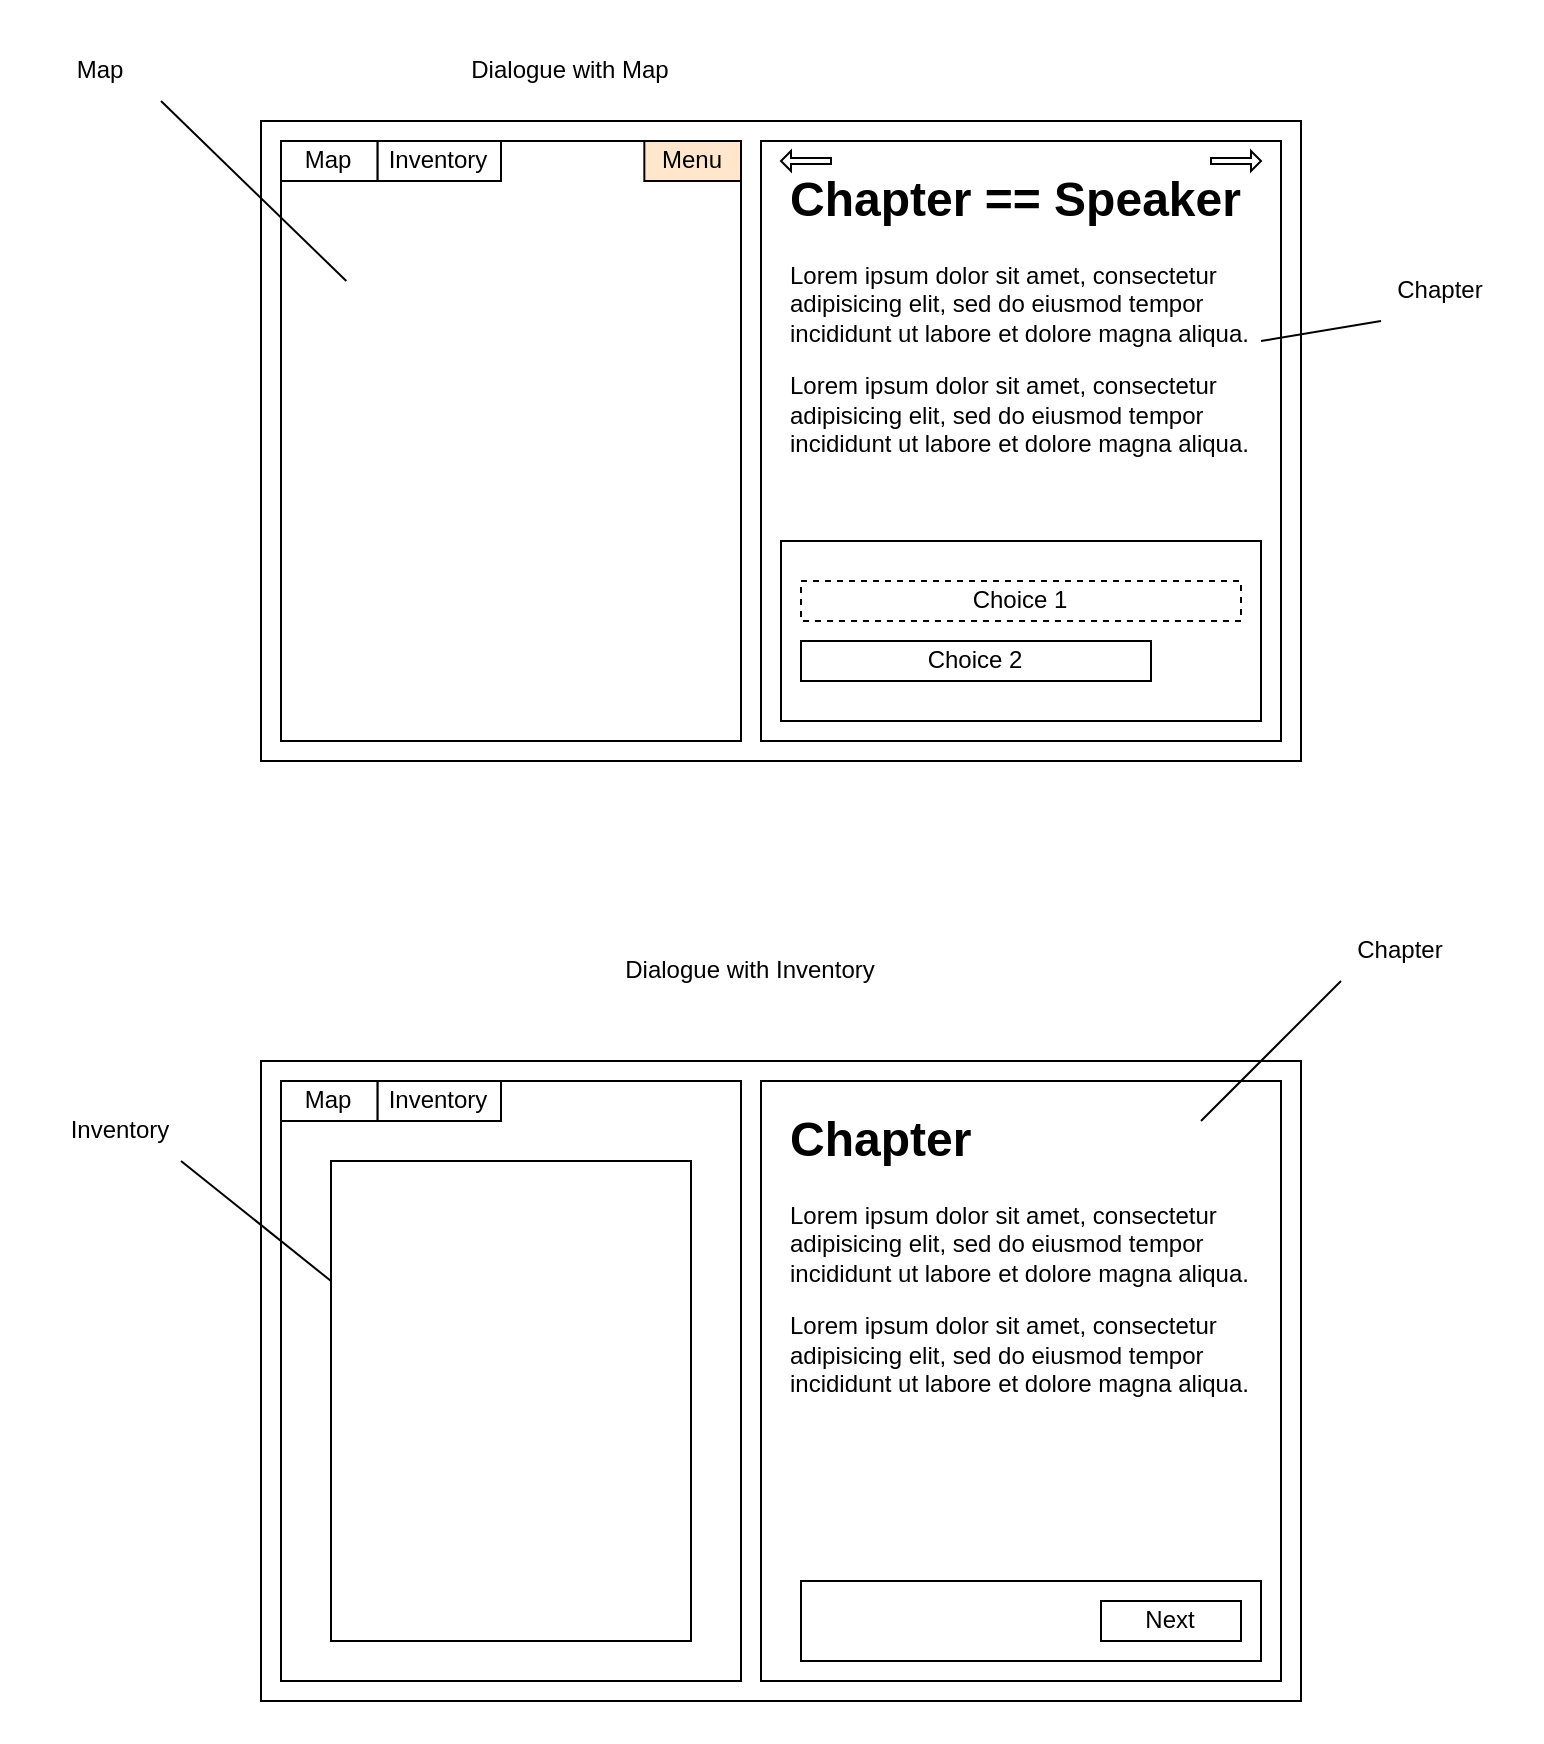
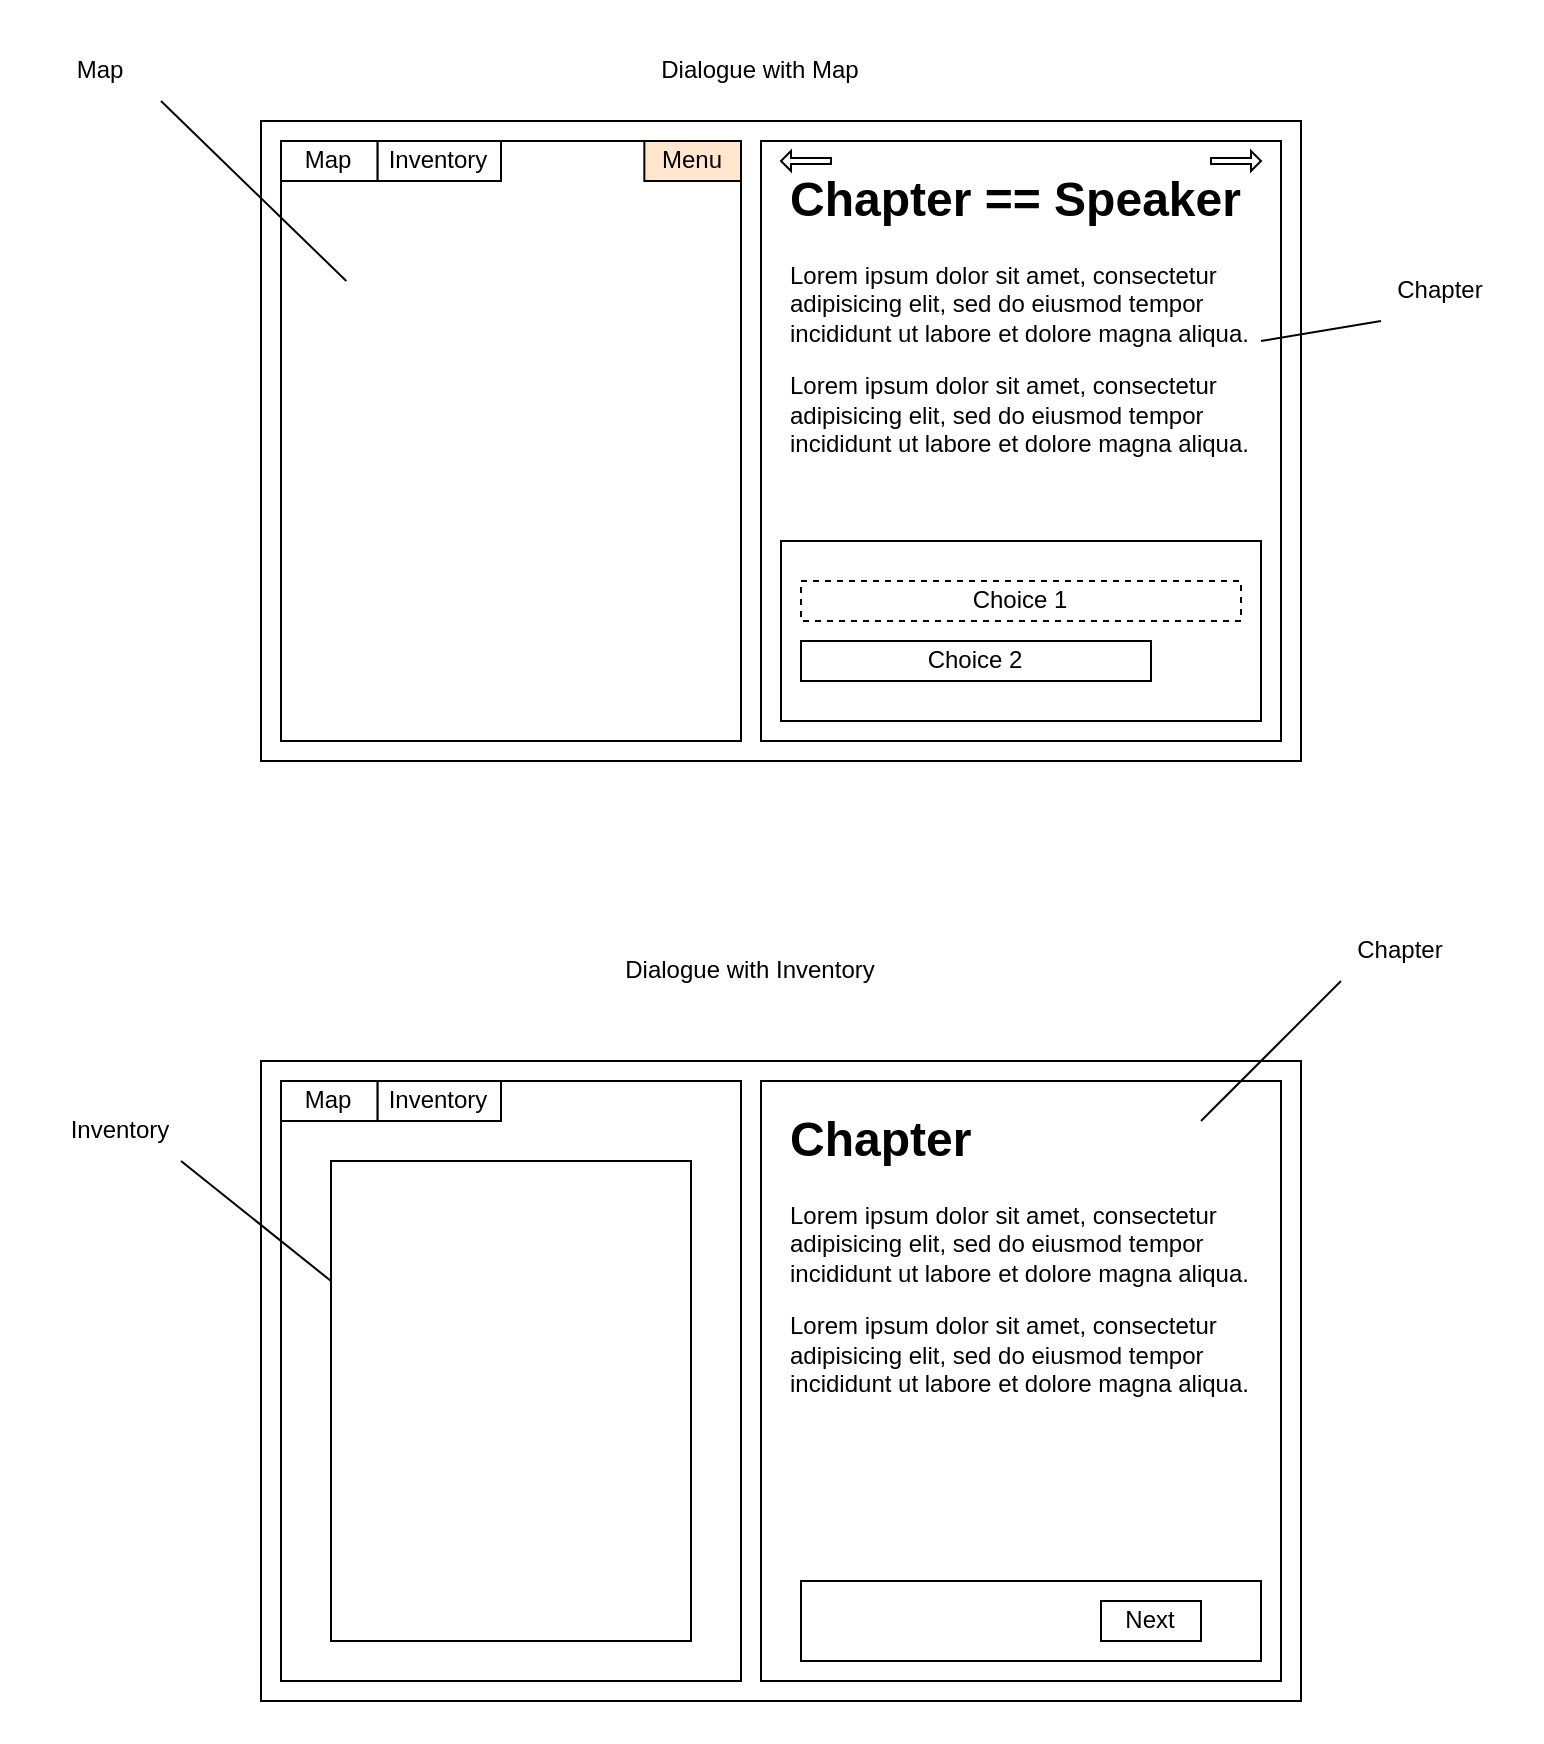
node "Dialogue with Map": moved (571, 71) -> (761, 71)
node "Next": size 140x40 -> 100x40
